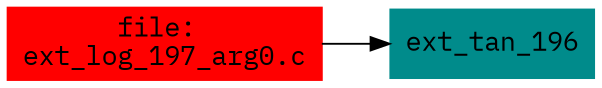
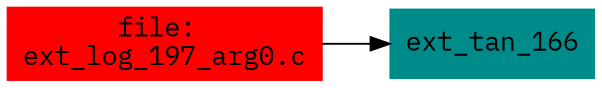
node "ext_tan_196": label "ext_tan_196" -> "ext_tan_166"
